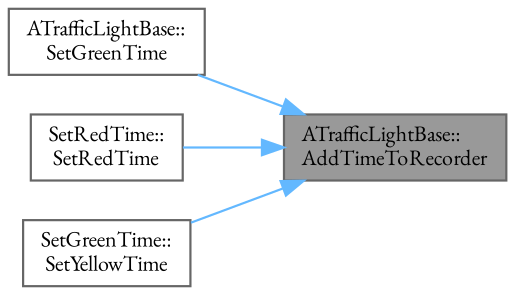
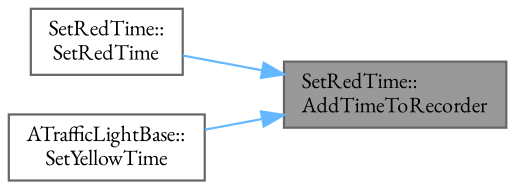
node "ATrafficLightBase:: SetGreenTime": removed
node "ATrafficLightBase:: AddTimeToRecorder": label "ATrafficLightBase:: AddTimeToRecorder" -> "SetRedTime:: AddTimeToRecorder"
node "SetGreenTime:: SetYellowTime": label "SetGreenTime:: SetYellowTime" -> "ATrafficLightBase:: SetYellowTime"
